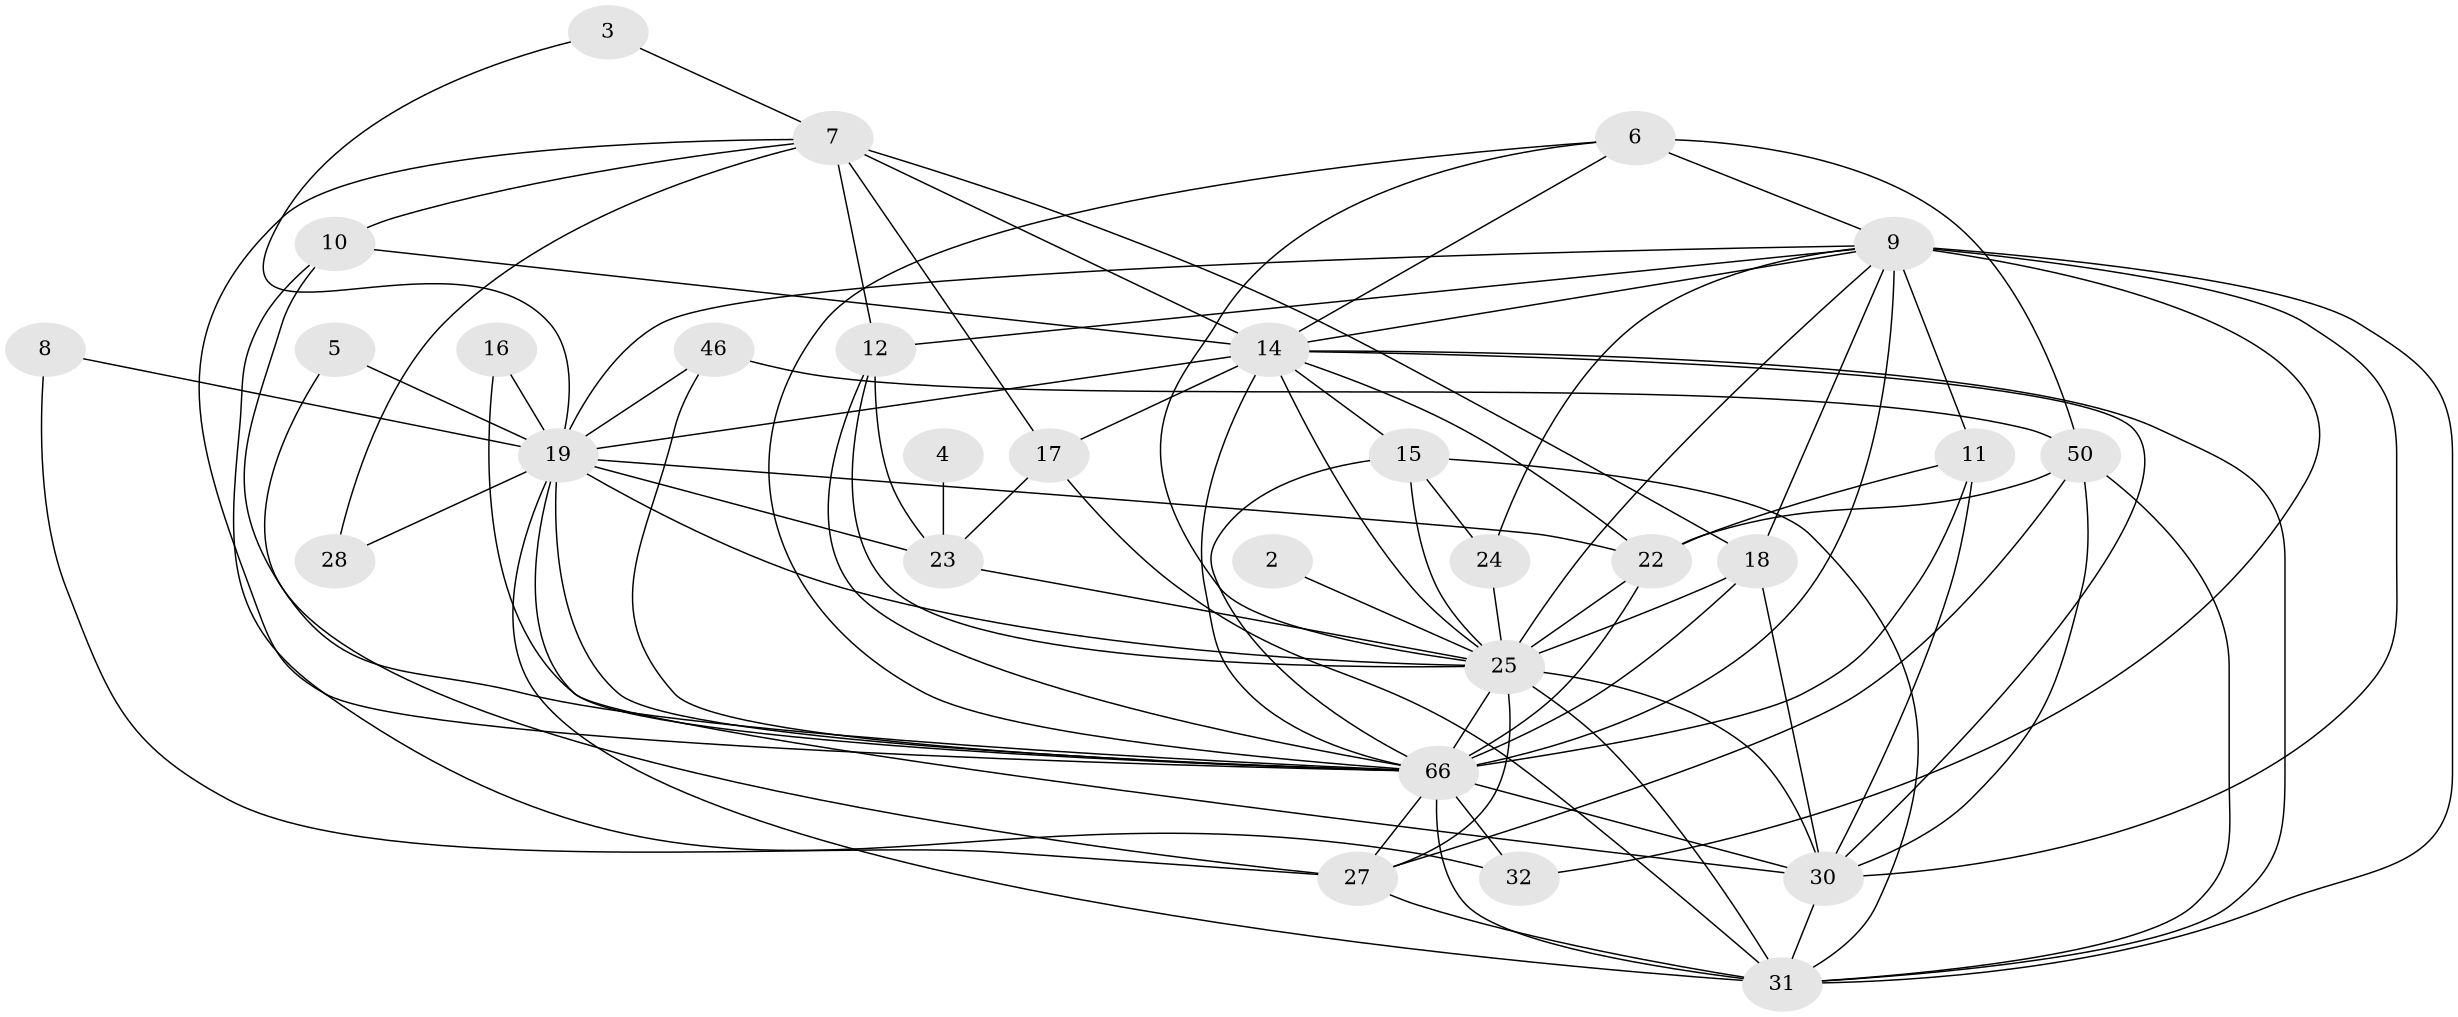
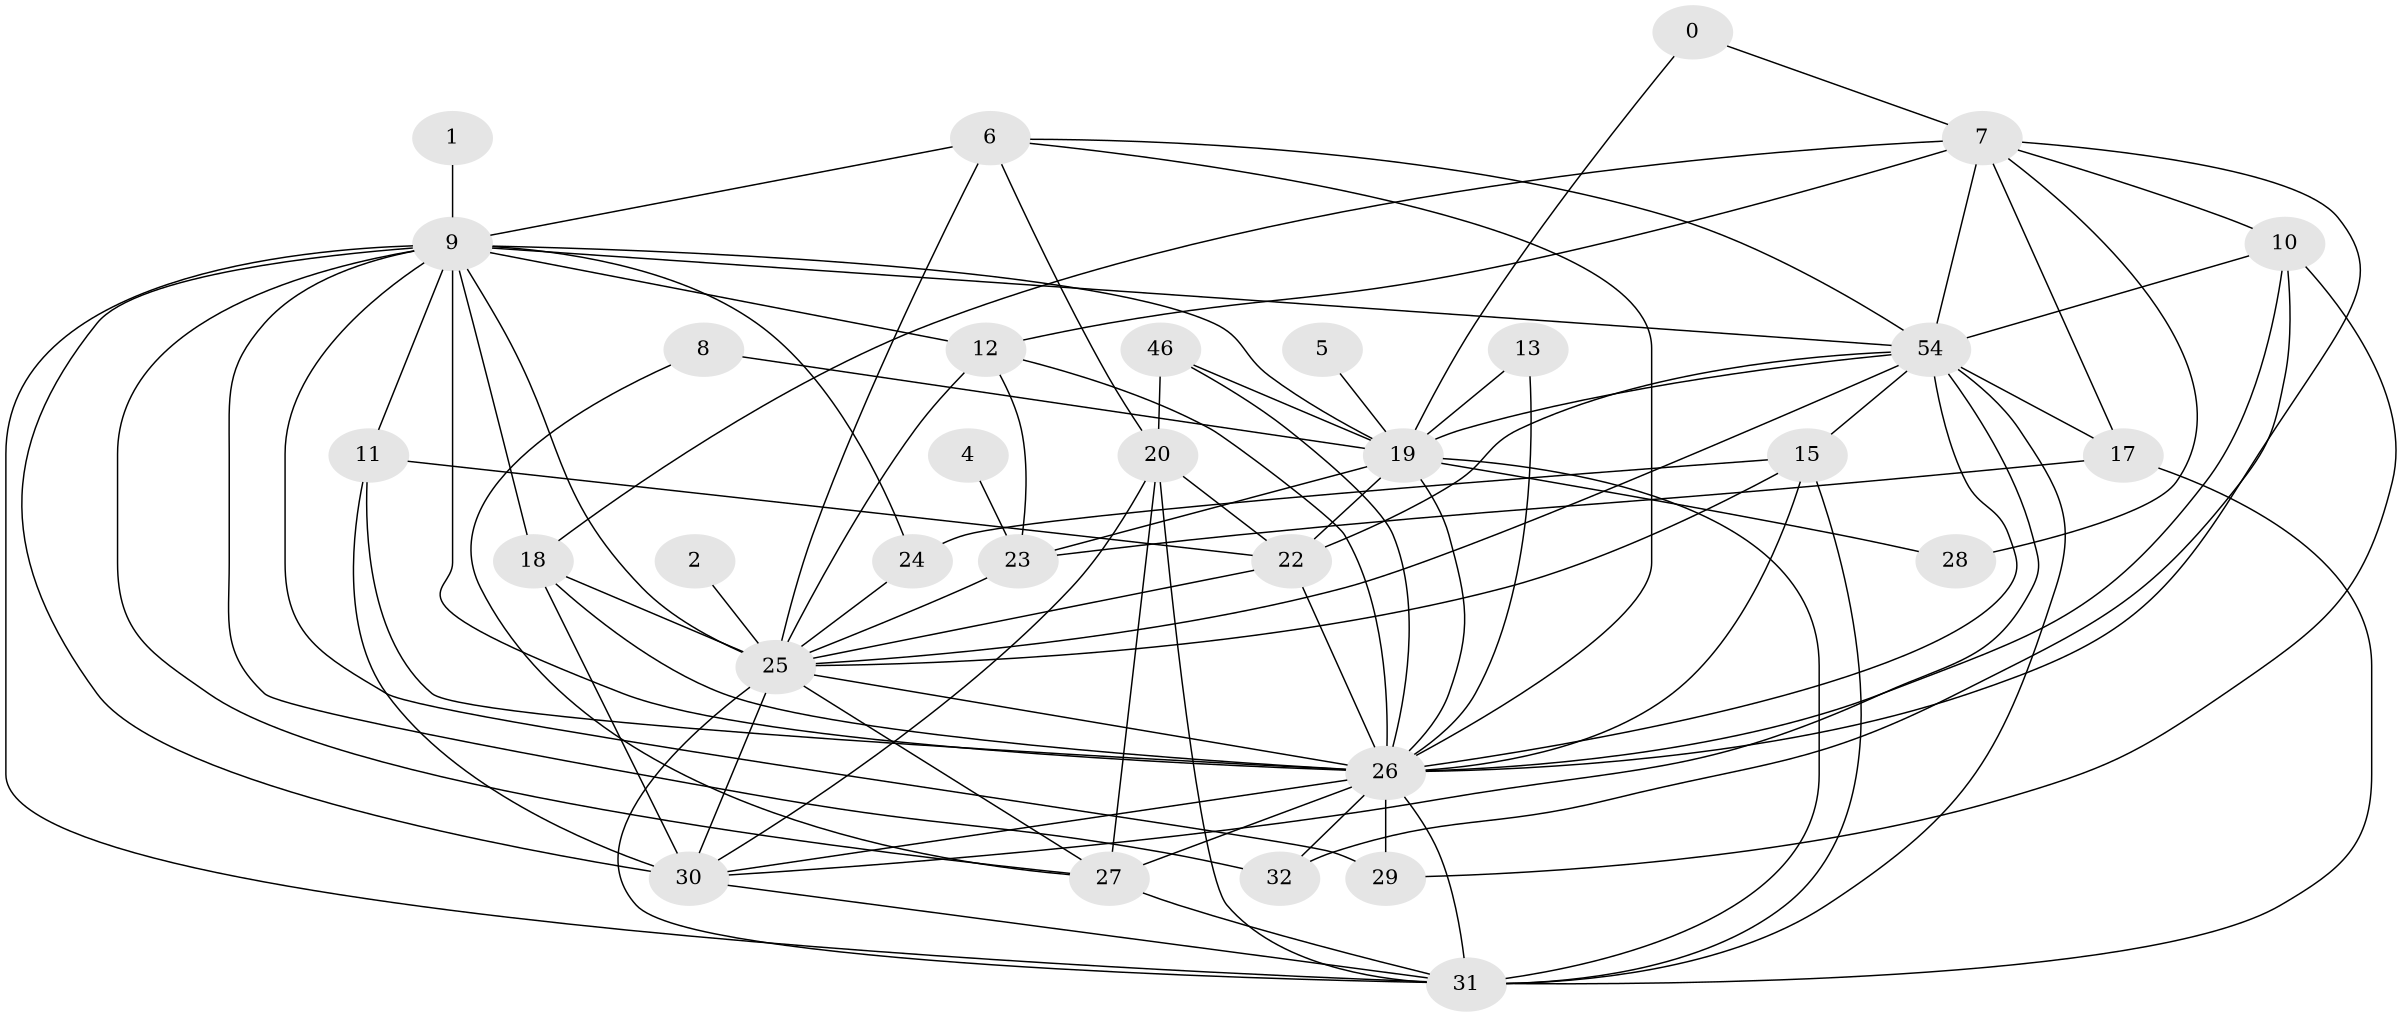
node "3": label "3" -> "0"
node "1": added
node "16": label "16" -> "13"
node "14": label "14" -> "54"
node "50": label "50" -> "20"
edge "19" -- "25": removed
edge "5" -- "27": now "9" -- "27"
node "66": label "66" -> "26"
edge "19" -- "30": removed
node "29": added
